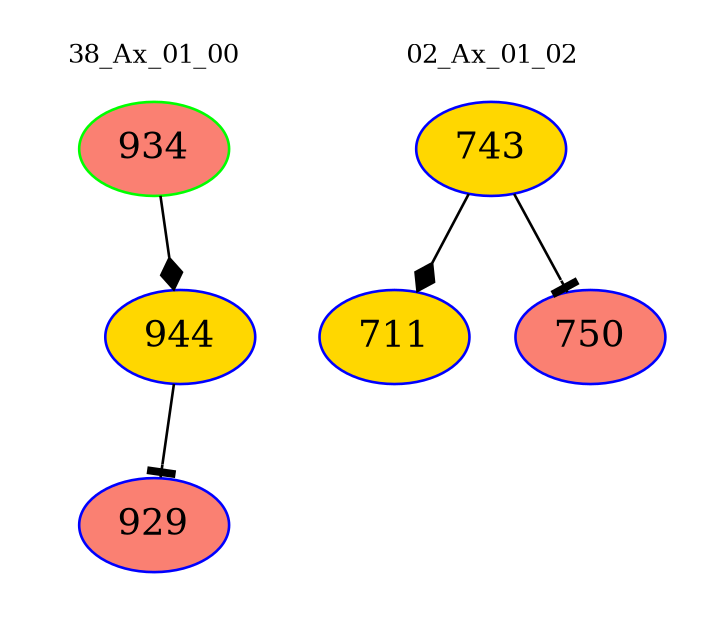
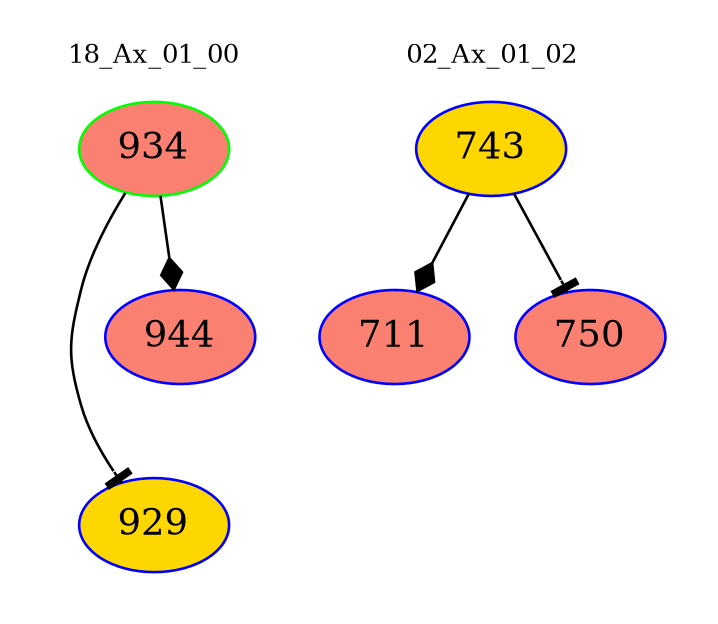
cluster "38_Ax_01_00": label "38_Ax_01_00" -> "18_Ax_01_00"
node "944": fillcolor gold -> salmon
node "711": fillcolor gold -> salmon
edge "944" -> "929": now "934" -> "929"
node "929": fillcolor salmon -> gold
